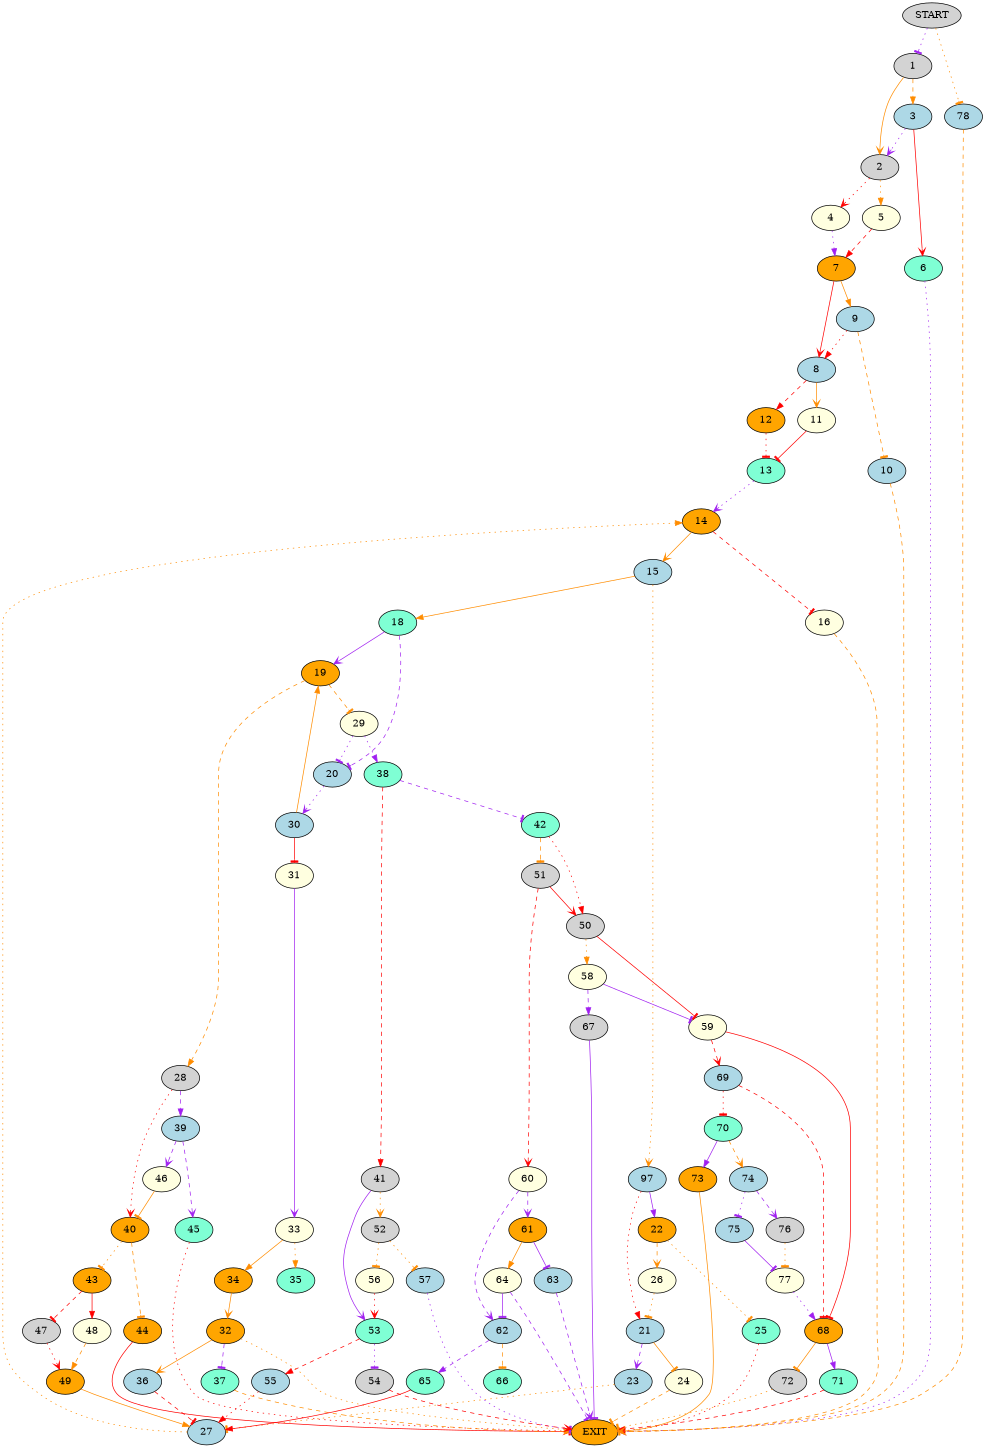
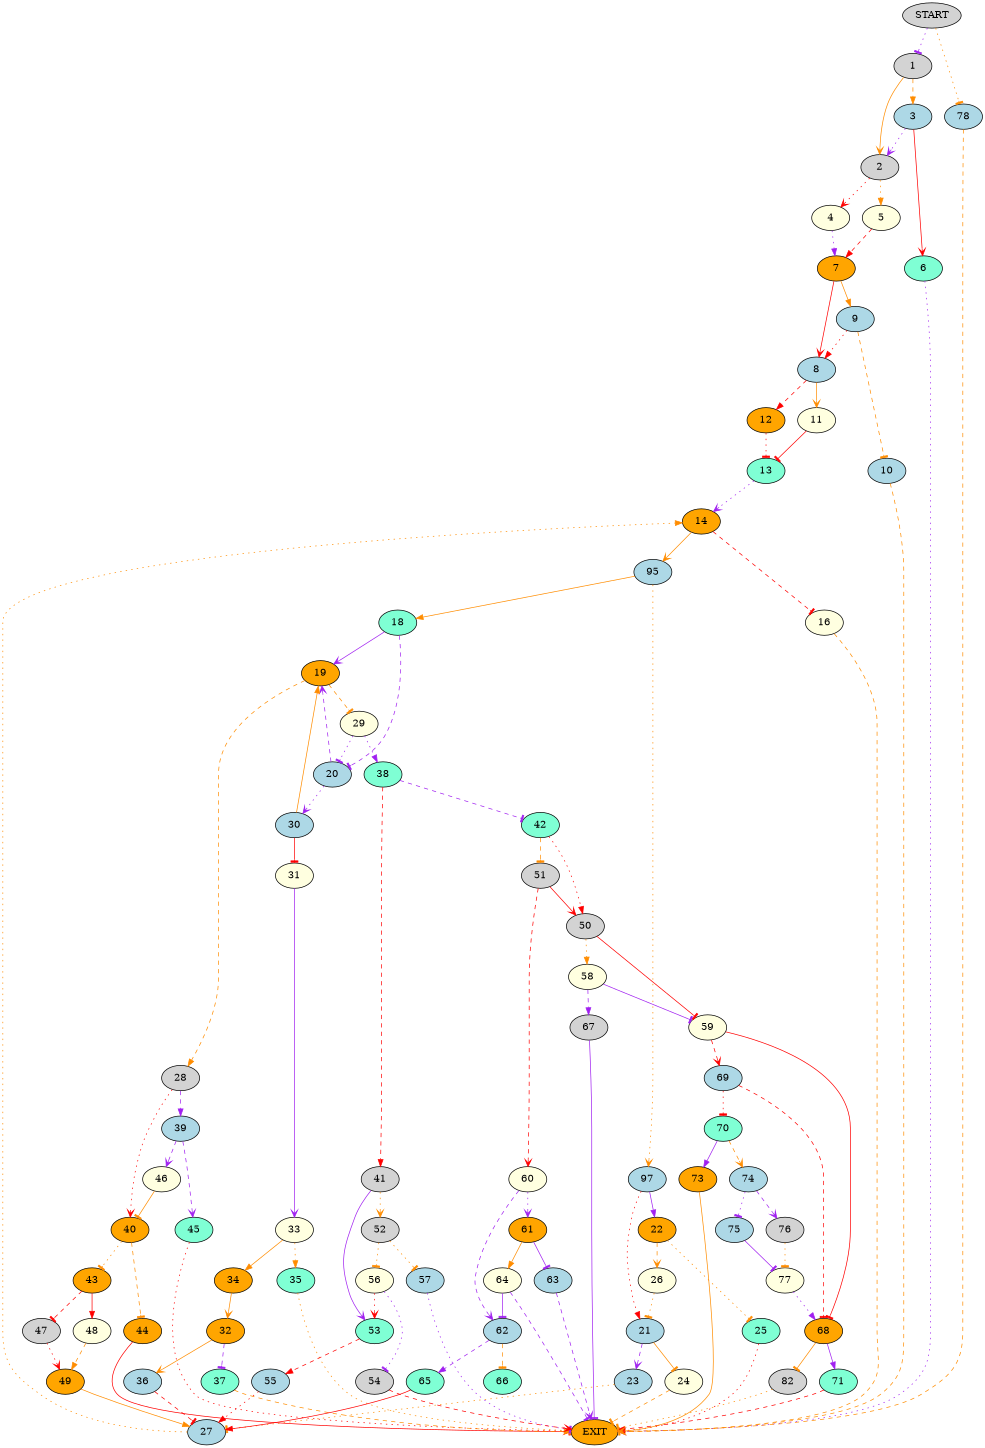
node "15": label "15" -> "95"
edge "20" -> "19": added
edge "60" -> "61": style dashed -> dotted
edge "53" -> "54": now "56" -> "54"
node "72": label "72" -> "82"
edge "32" -> "EXIT": now "35" -> "EXIT"
